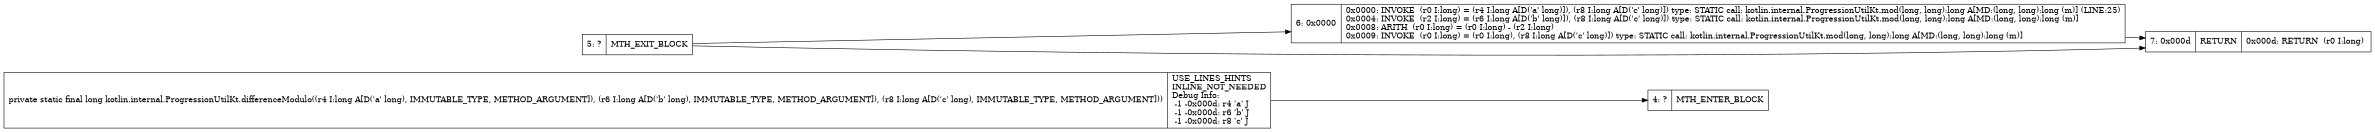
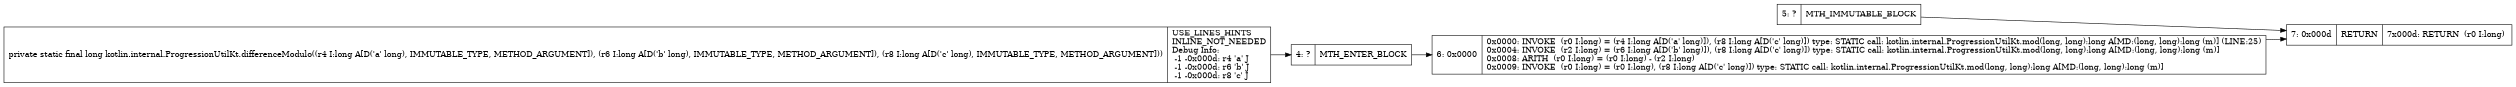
edge "5: ?" -> "6: 0x0000": now "4: ?" -> "6: 0x0000"
node "7: 0x000d": text "0x000d: RETURN  (r0 I:long)" -> "7x000d: RETURN  (r0 I:long)"
node "5: ?": text "MTH_EXIT_BLOCK" -> "MTH_IMMUTABLE_BLOCK"
